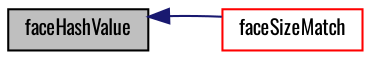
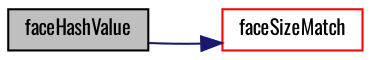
edge "faceSizeMatch" -> "faceHashValue": reversed
